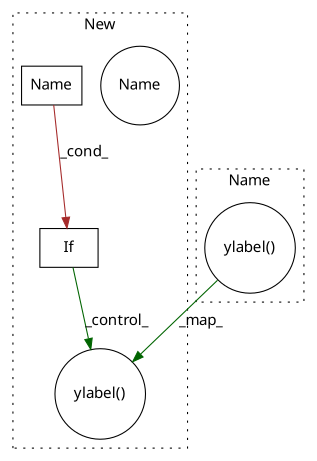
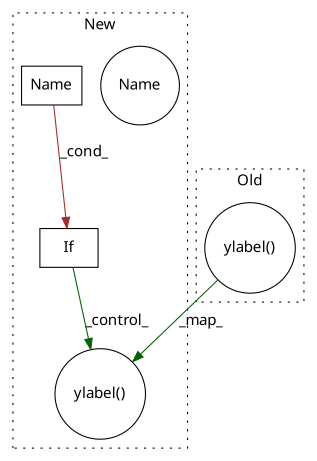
cluster "Name": label "Name" -> "Old"
